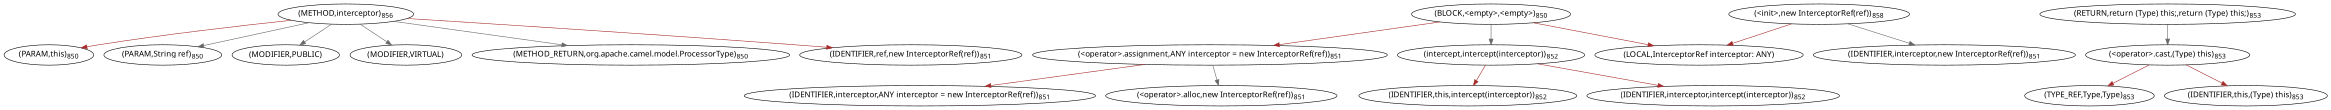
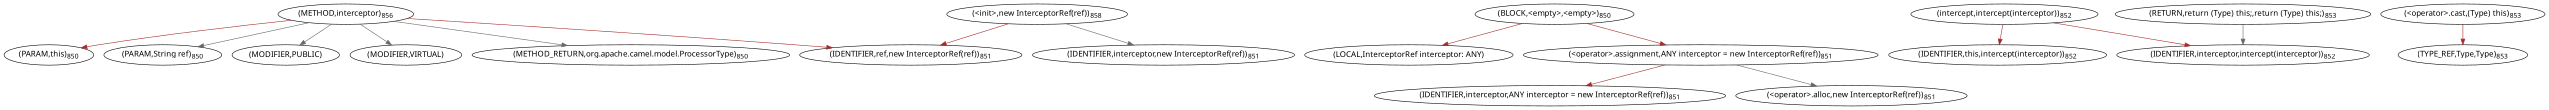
edge "(BLOCK,<empty>,<empty>)" -> "(intercept,intercept(interceptor))": removed
edge "(RETURN,return (Type) this;,return (Type) this;)" -> "(<operator>.cast,(Type) this)": now "(RETURN,return (Type) this;,return (Type) this;)" -> "(IDENTIFIER,interceptor,intercept(interceptor))"
edge "(<init>,new InterceptorRef(ref))" -> "(LOCAL,InterceptorRef interceptor: ANY)": now "(<init>,new InterceptorRef(ref))" -> "(IDENTIFIER,ref,new InterceptorRef(ref))"
node "(IDENTIFIER,this,(Type) this)": removed
